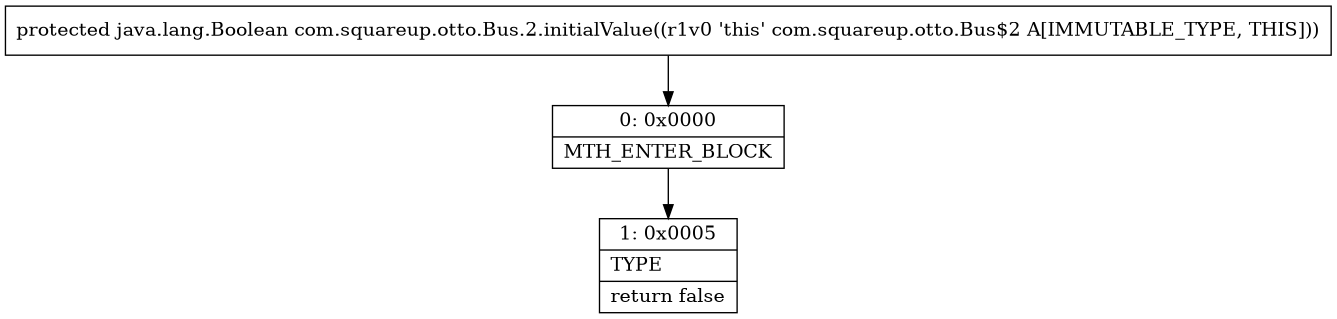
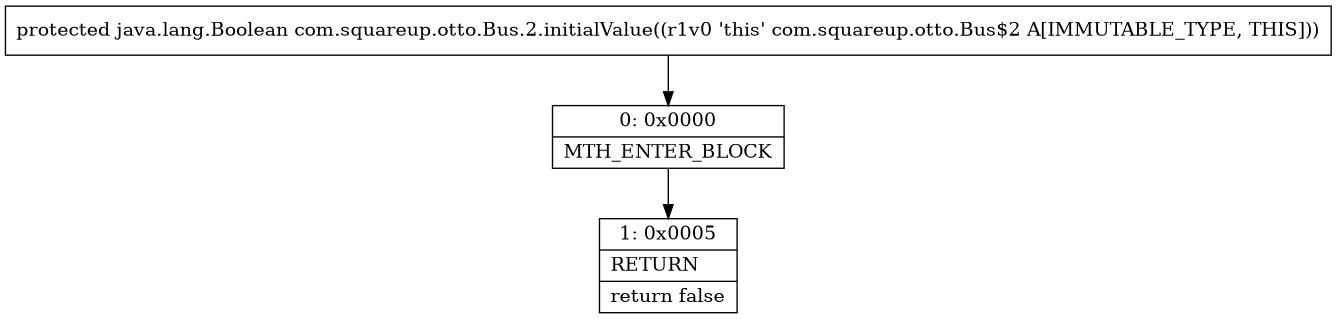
node "1: 0x0005": text "TYPE" -> "RETURN"
